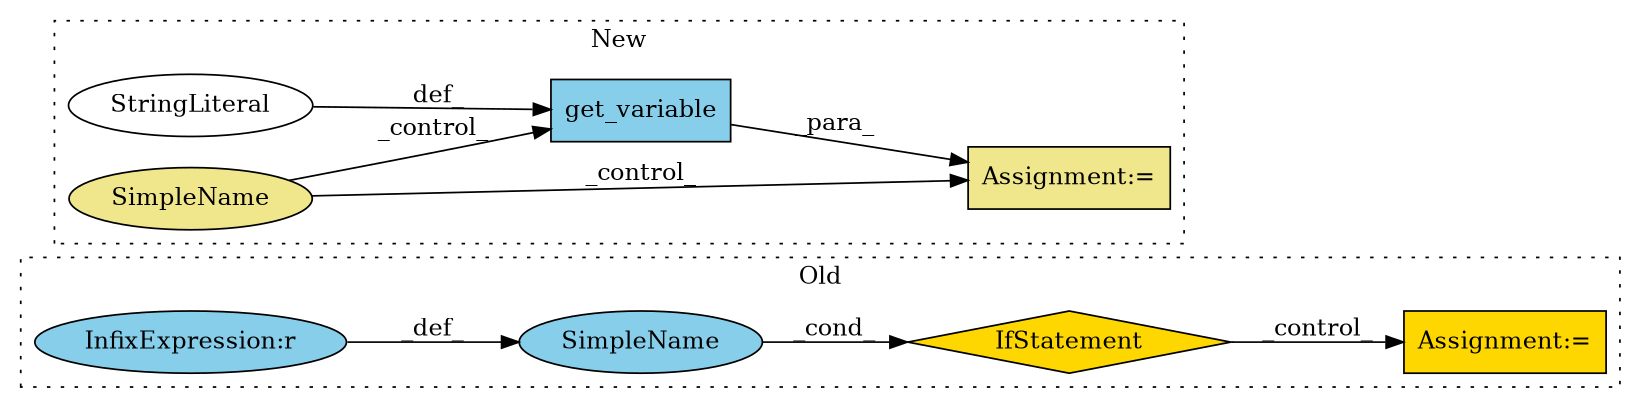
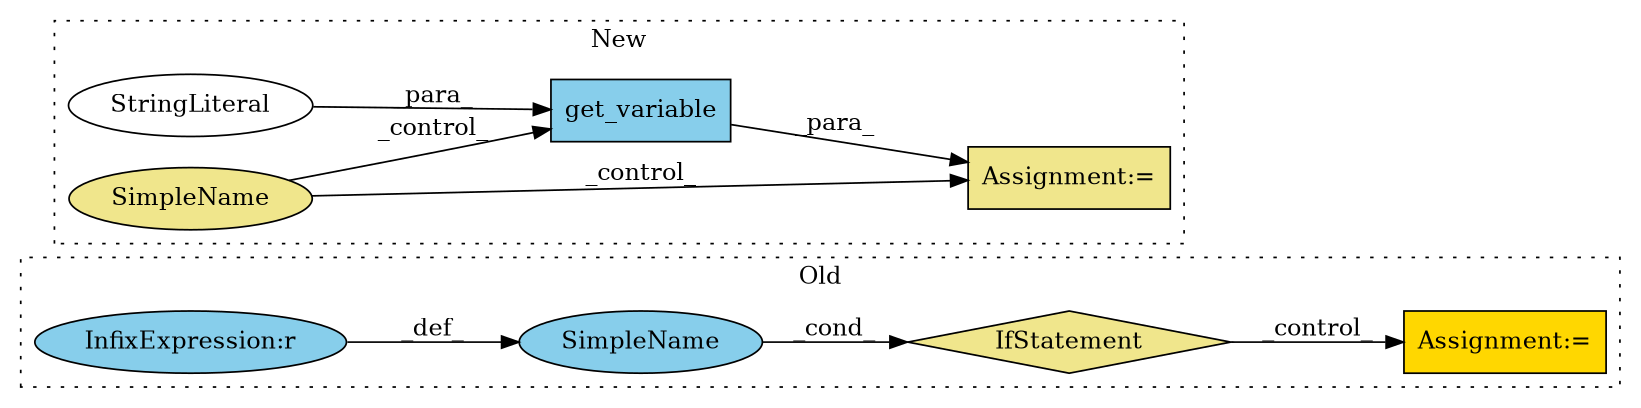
edge "StringLiteral" -> "get_variable": label "_def_" -> "_para_"
node "IfStatement": fillcolor gold -> khaki
